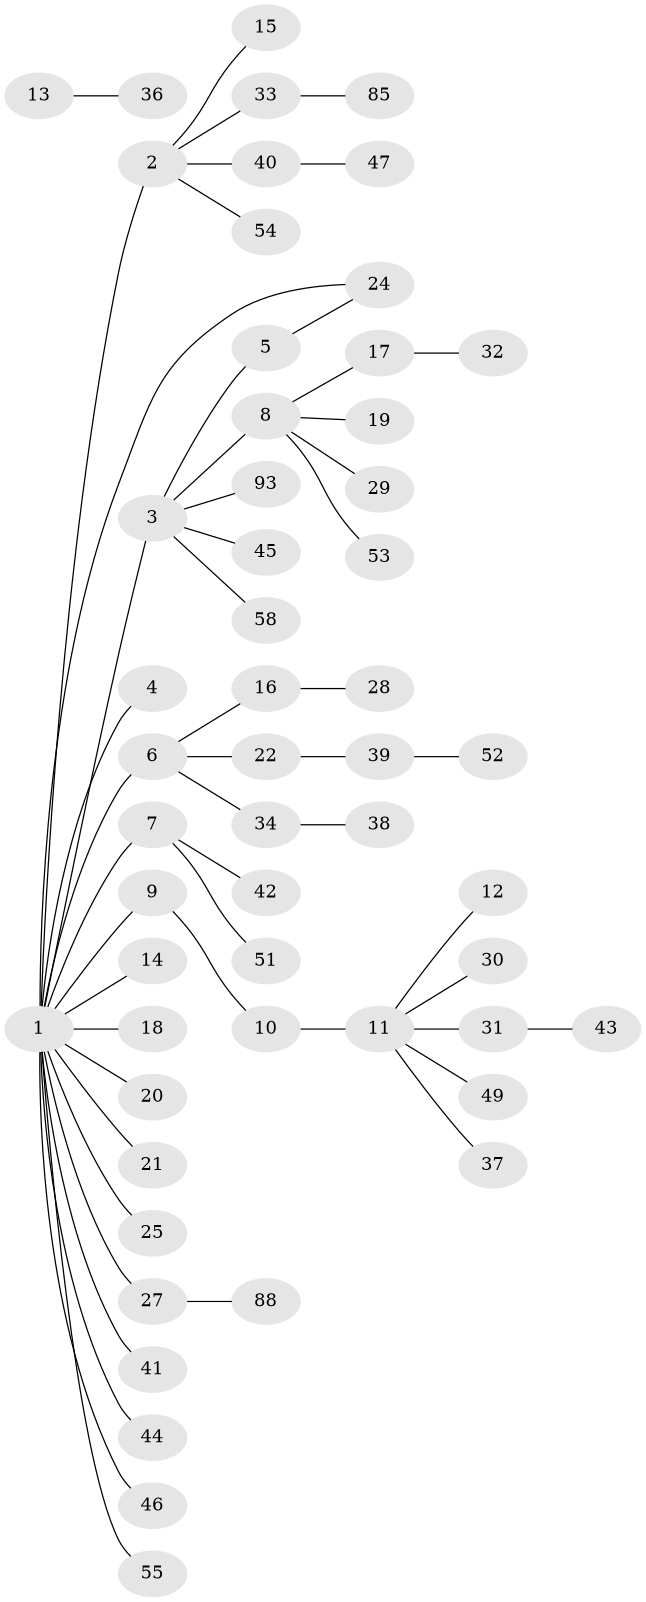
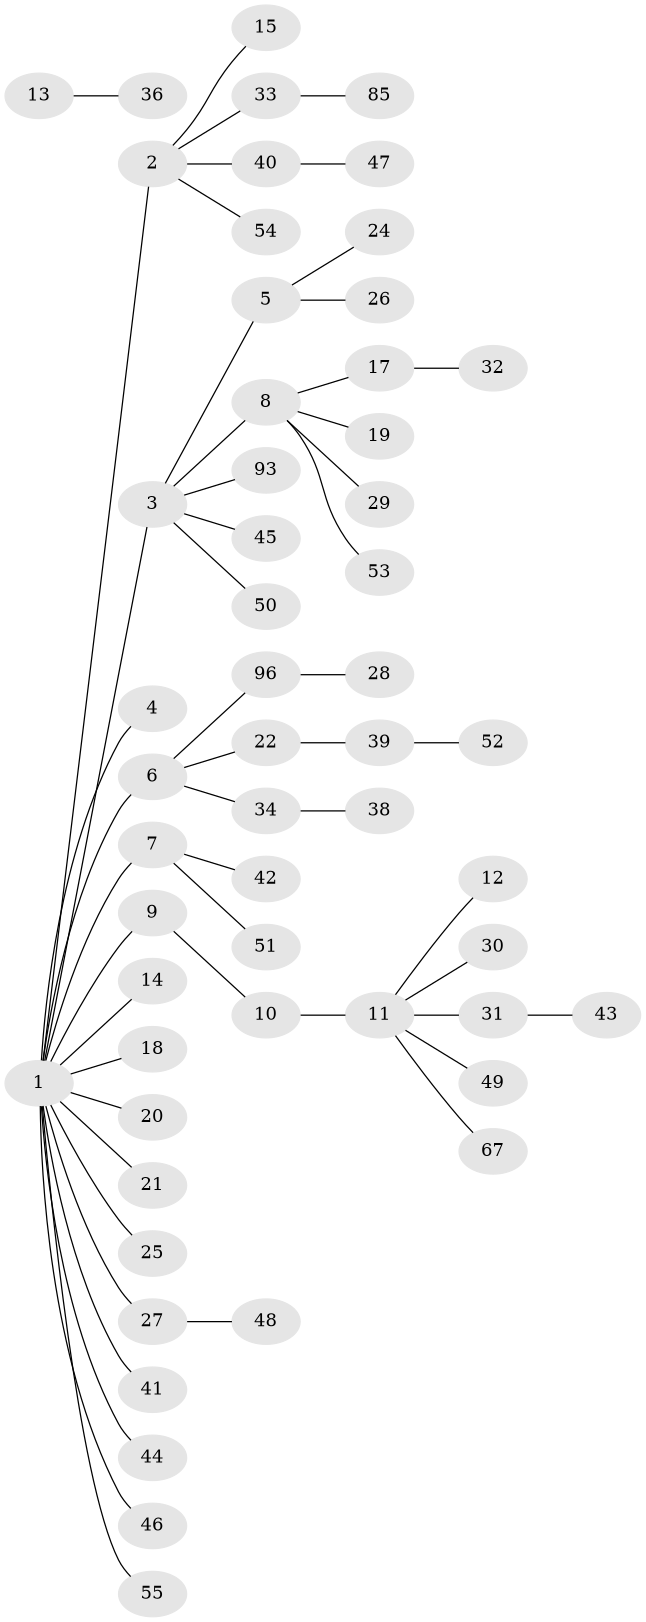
node "26": added
edge "24" -- "1": removed
node "58": label "58" -> "50"
node "16": label "16" -> "96"
node "37": label "37" -> "67"
node "88": label "88" -> "48"
